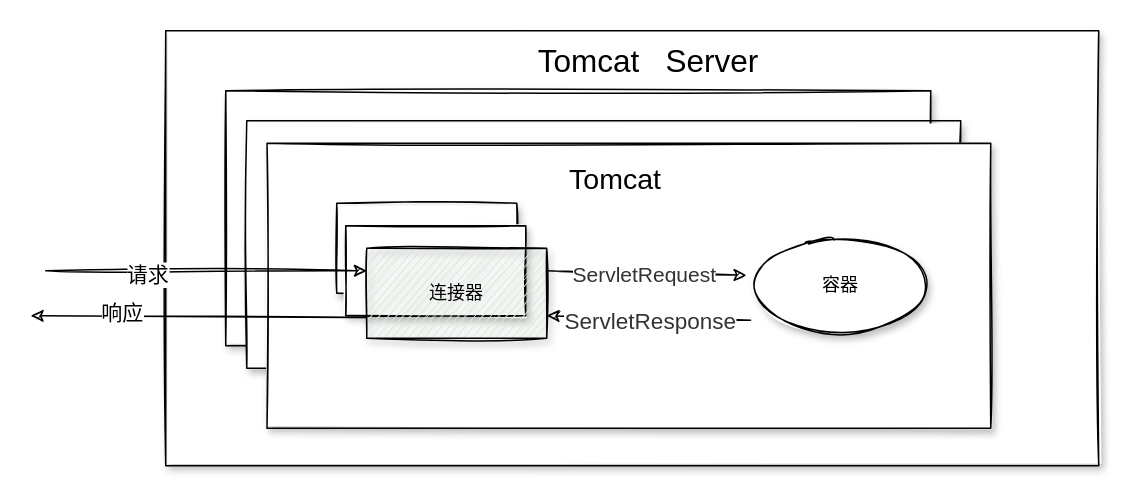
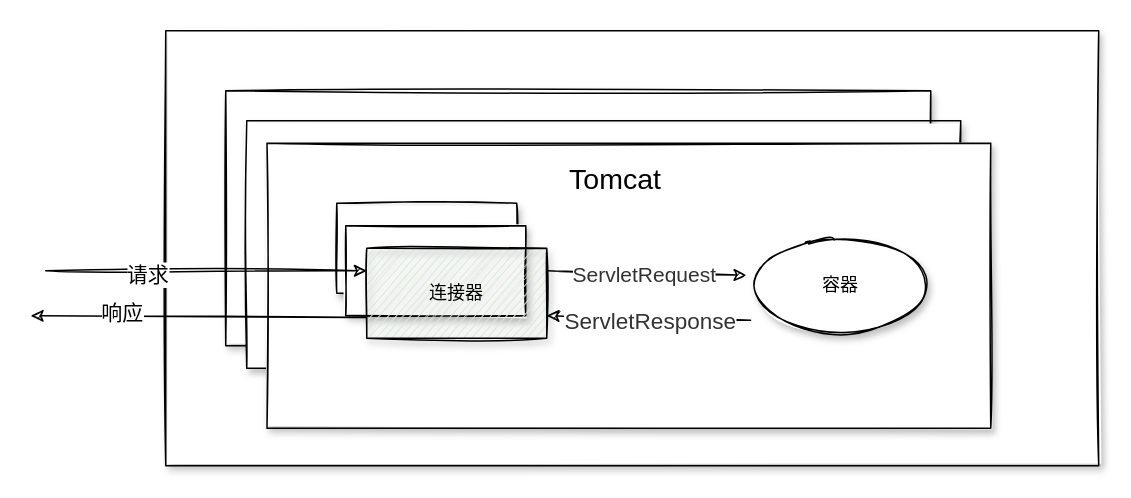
node "Tomcat Server": removed
